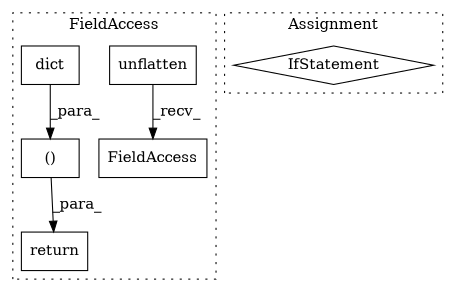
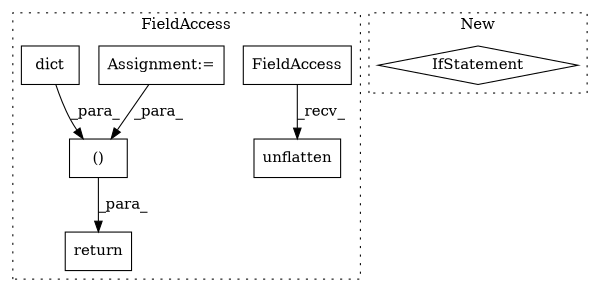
cluster "Assignment": label "Assignment" -> "New"
node "Assignment:=": added
edge "unflatten" -> "FieldAccess": reversed
